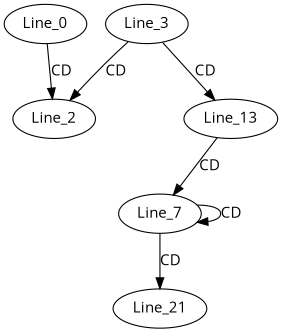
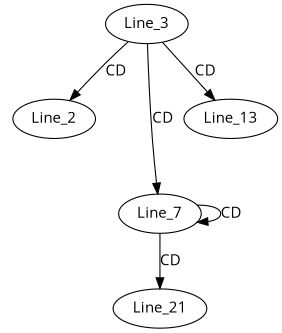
node "Line_0": removed
edge "Line_13" -> "Line_7": now "Line_3" -> "Line_7"
